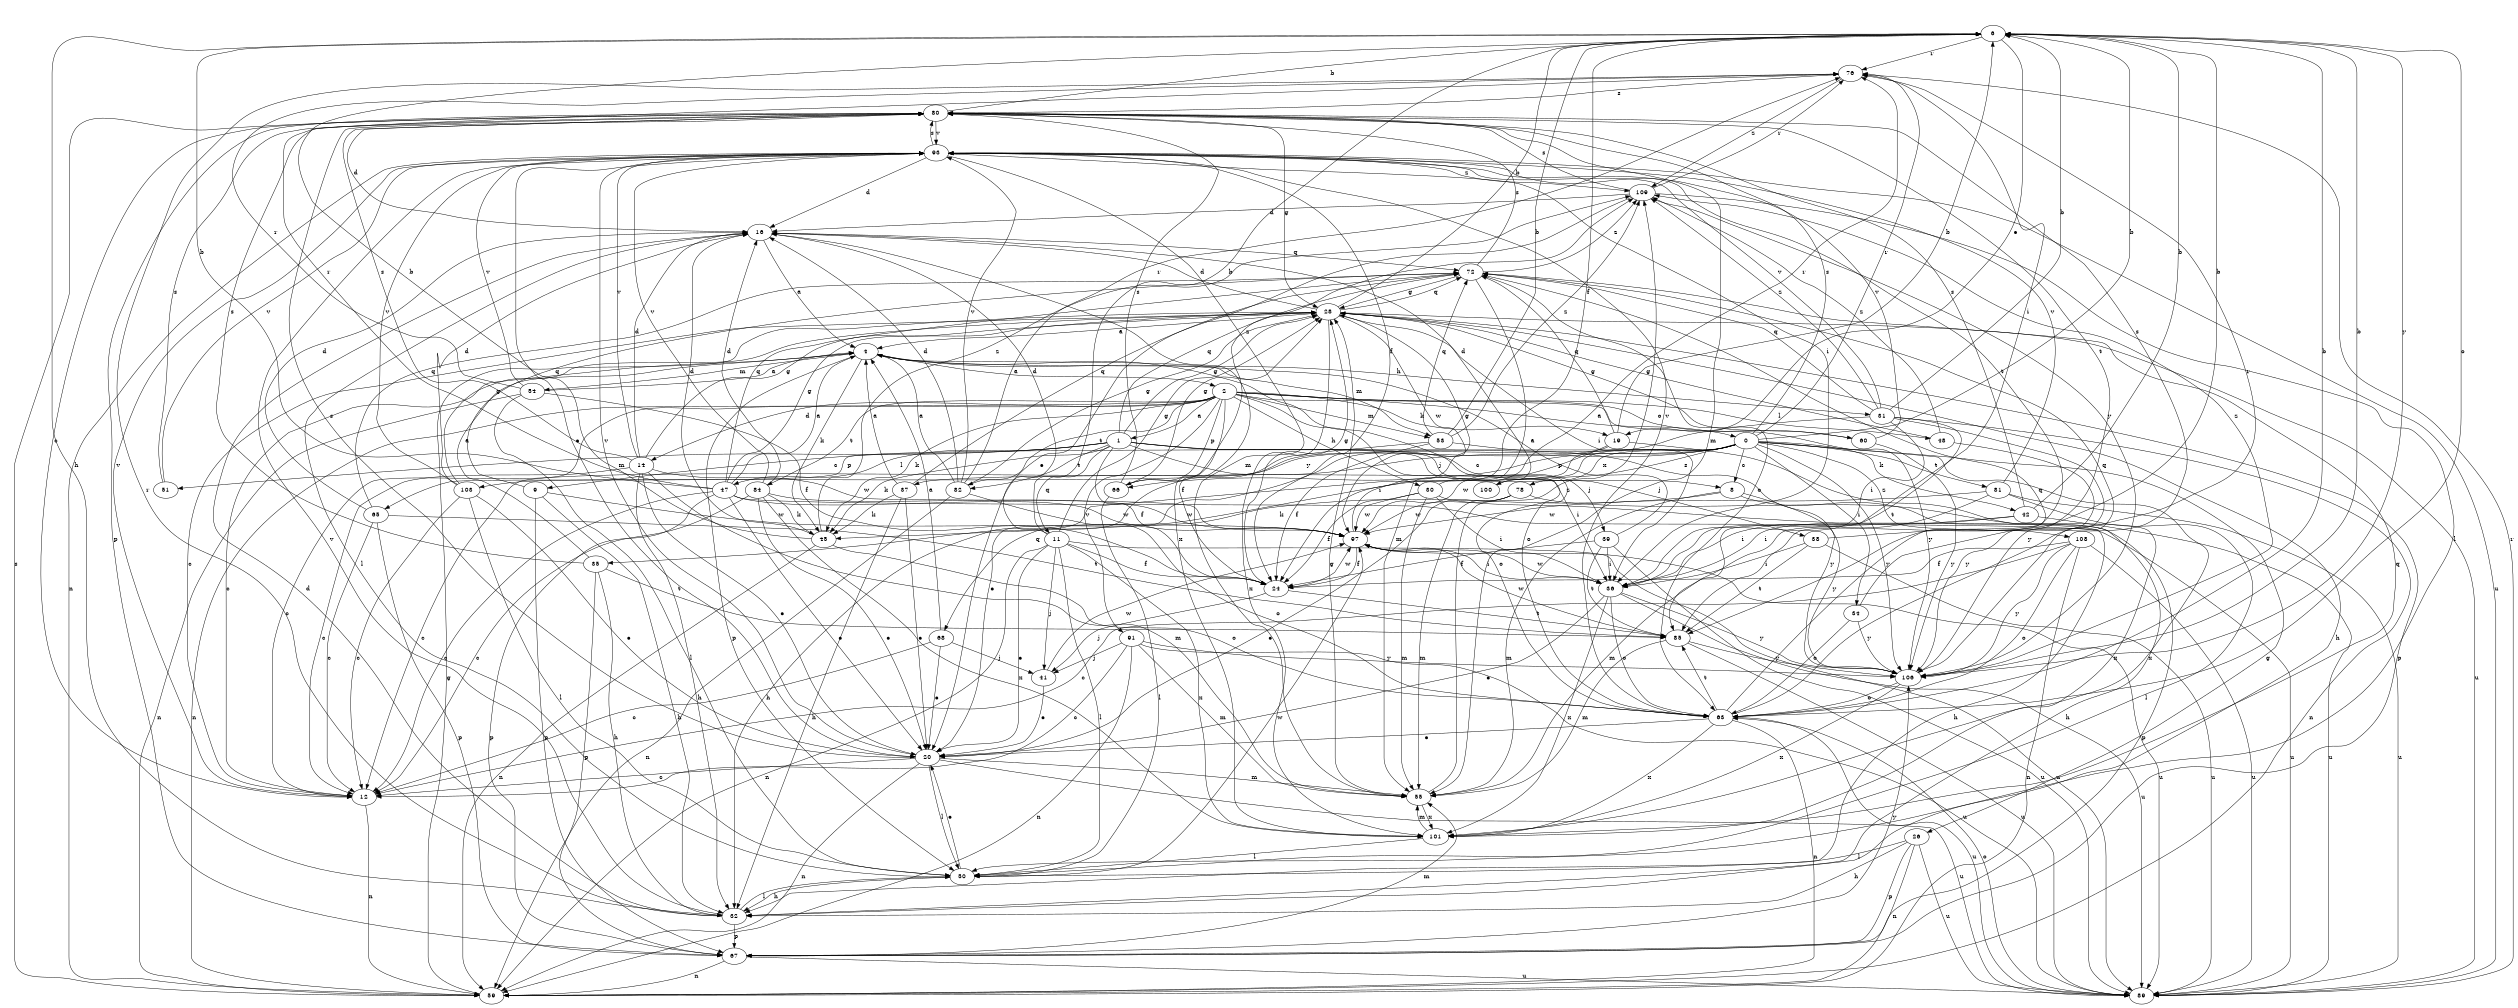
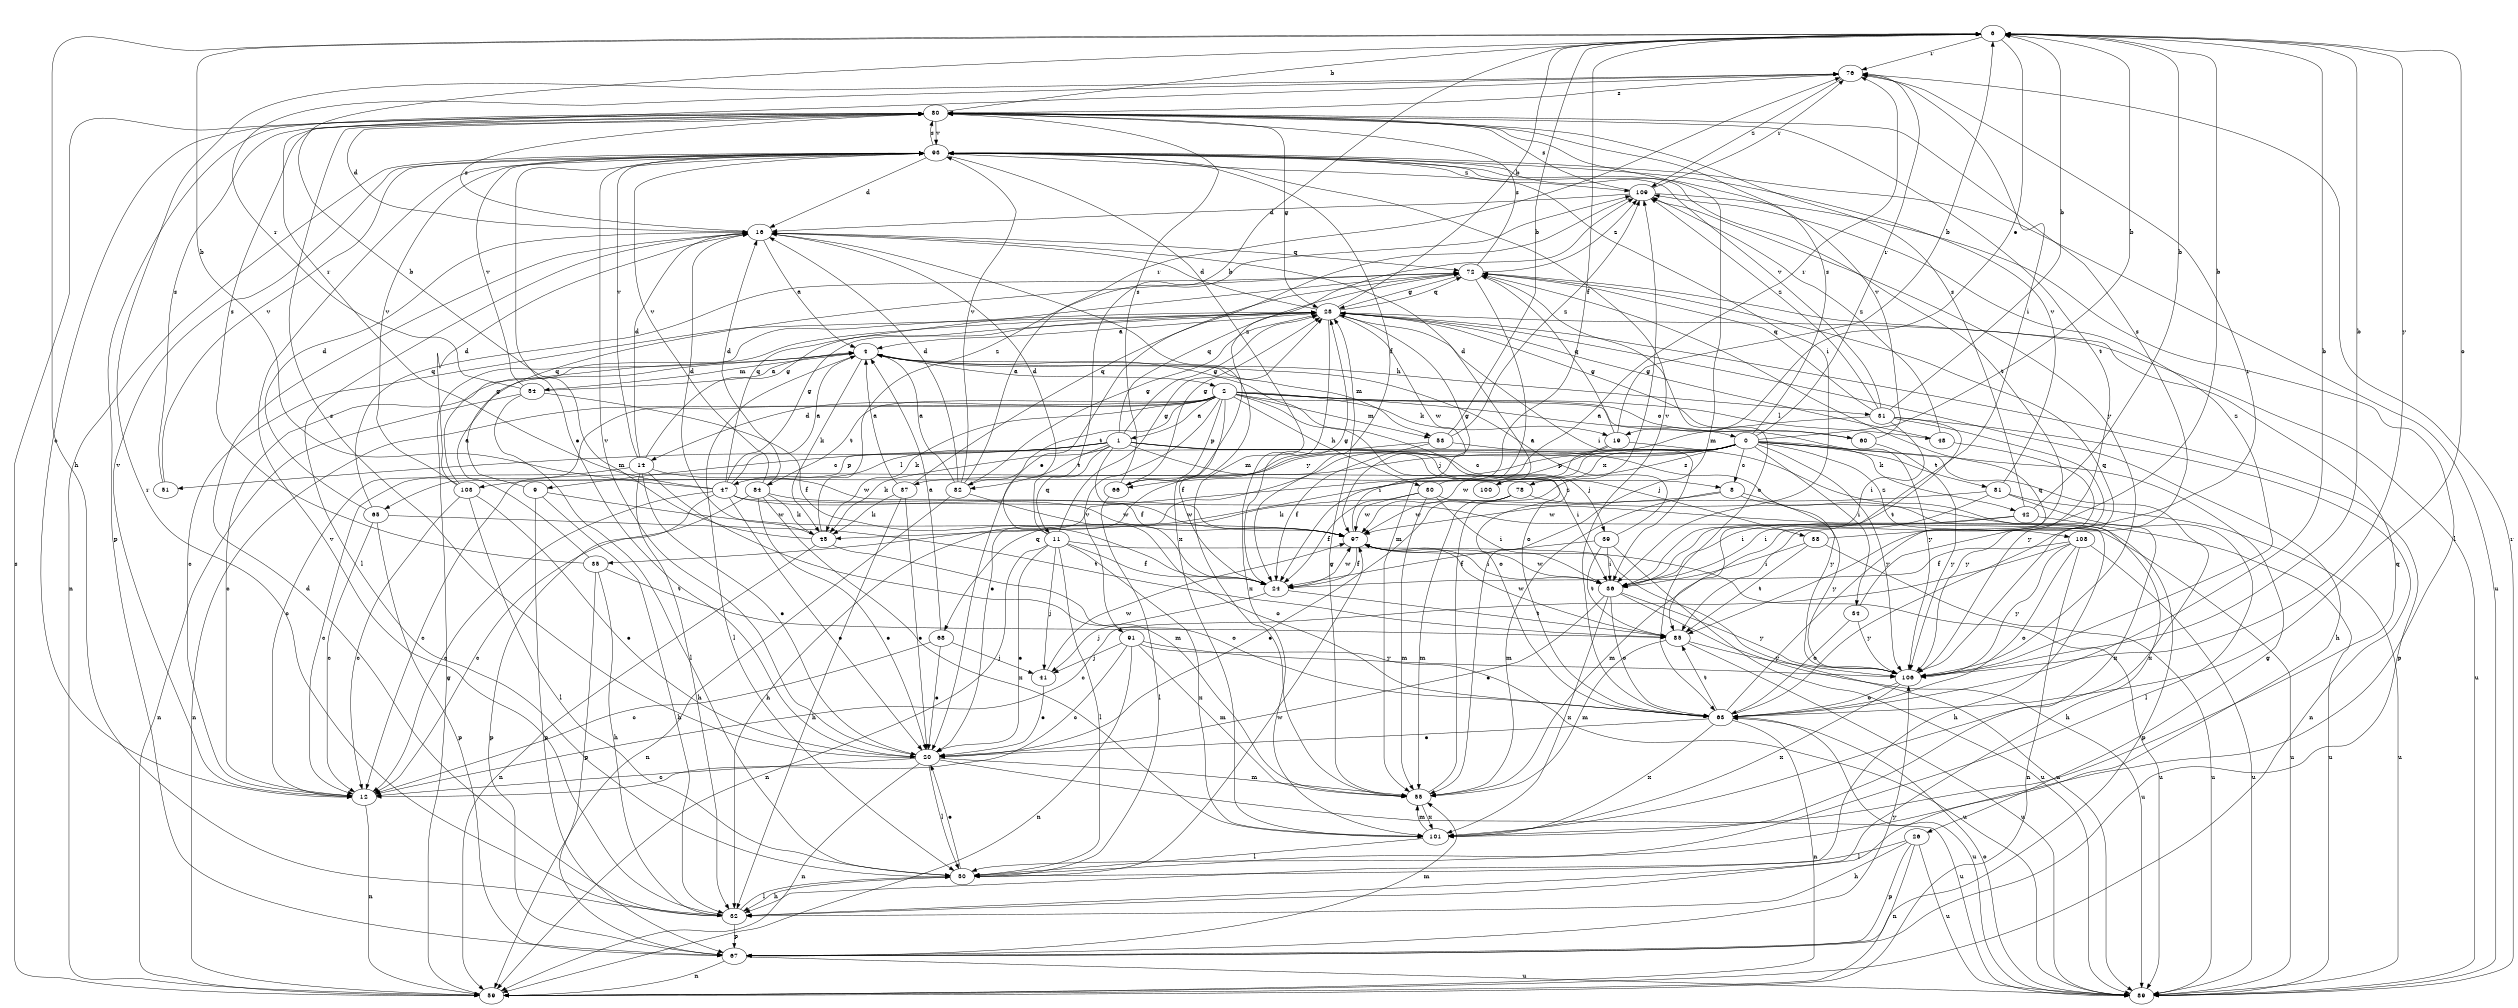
edge "14" -> "80": now "16" -> "80"
edge "53" -> "72": removed, label "q"
edge "4" -> "50": label "p" -> "l"
